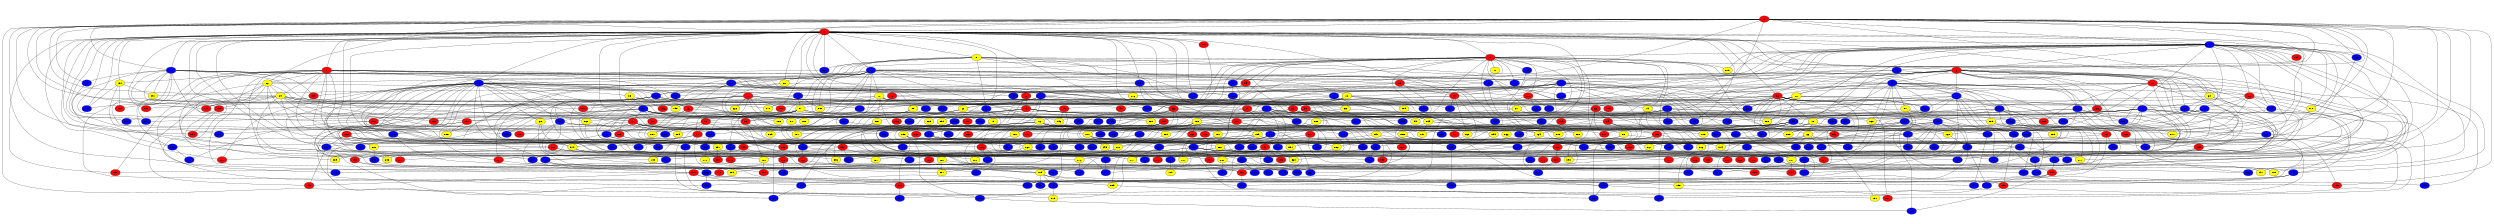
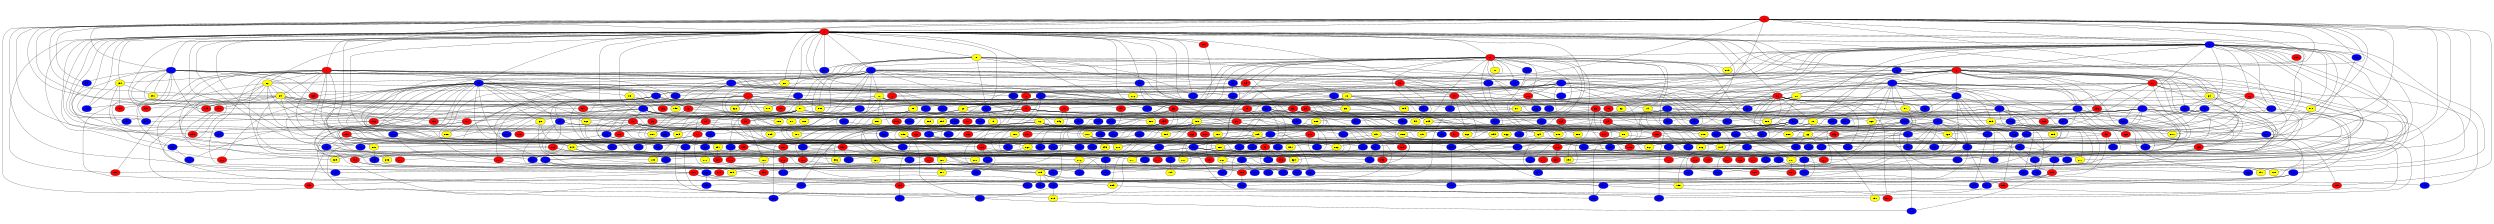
node "36": added
edge "57" -- "339": added
edge "178" -- "208": removed
